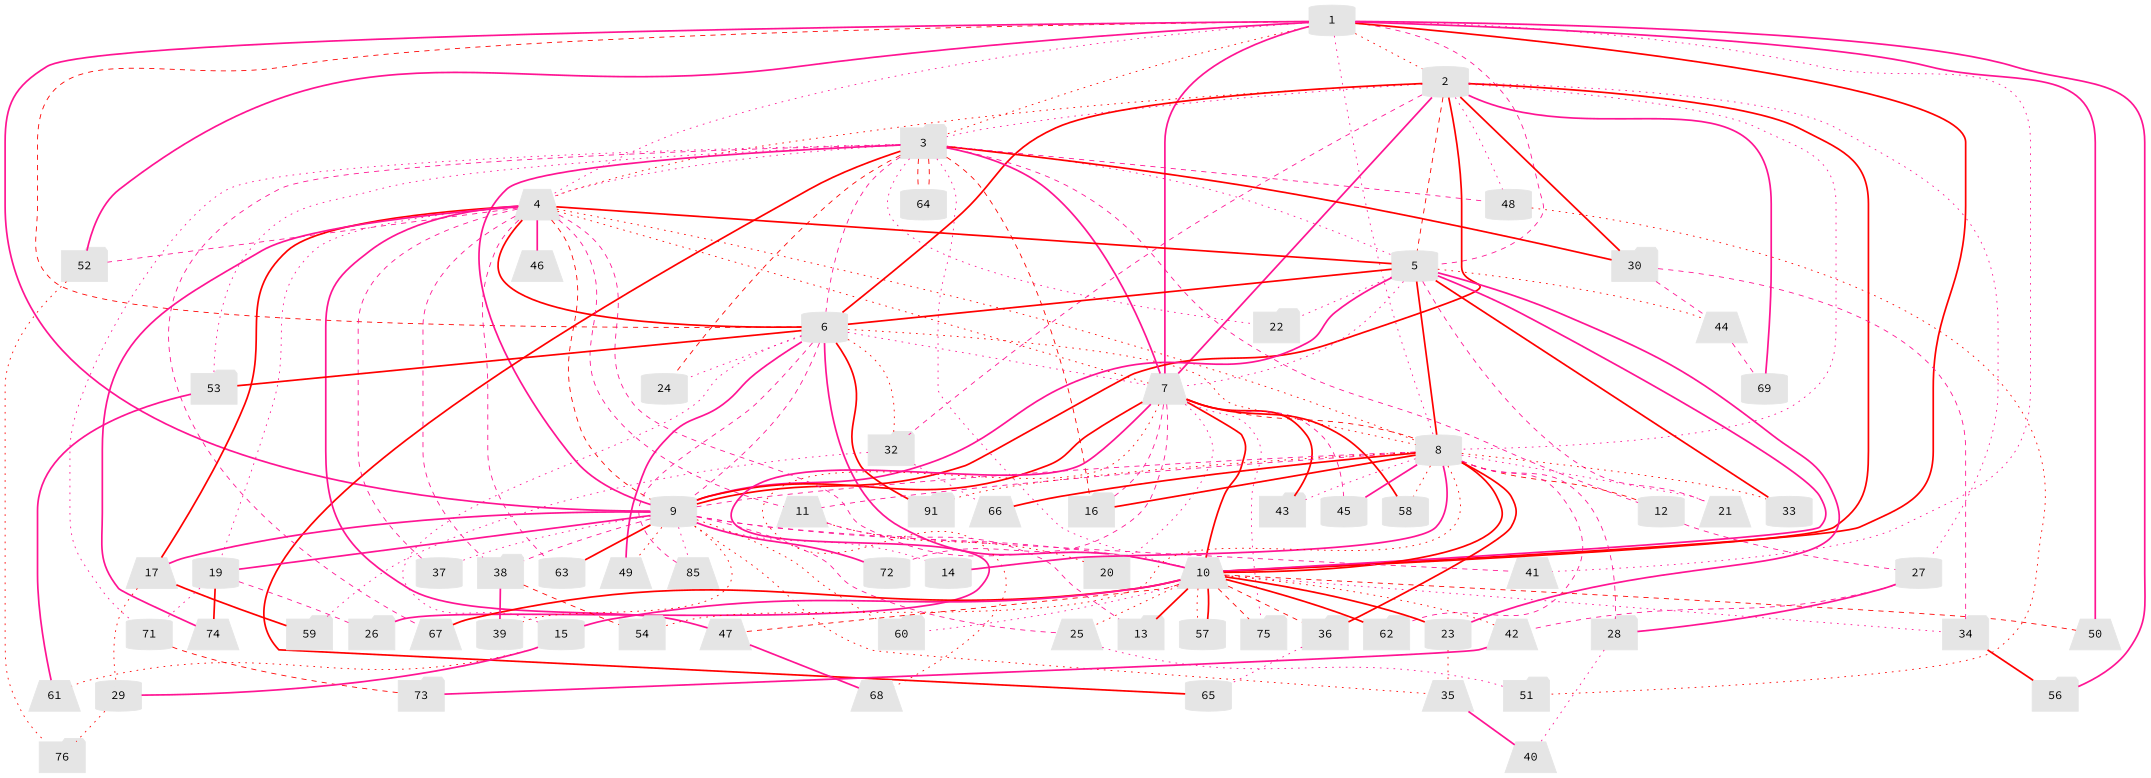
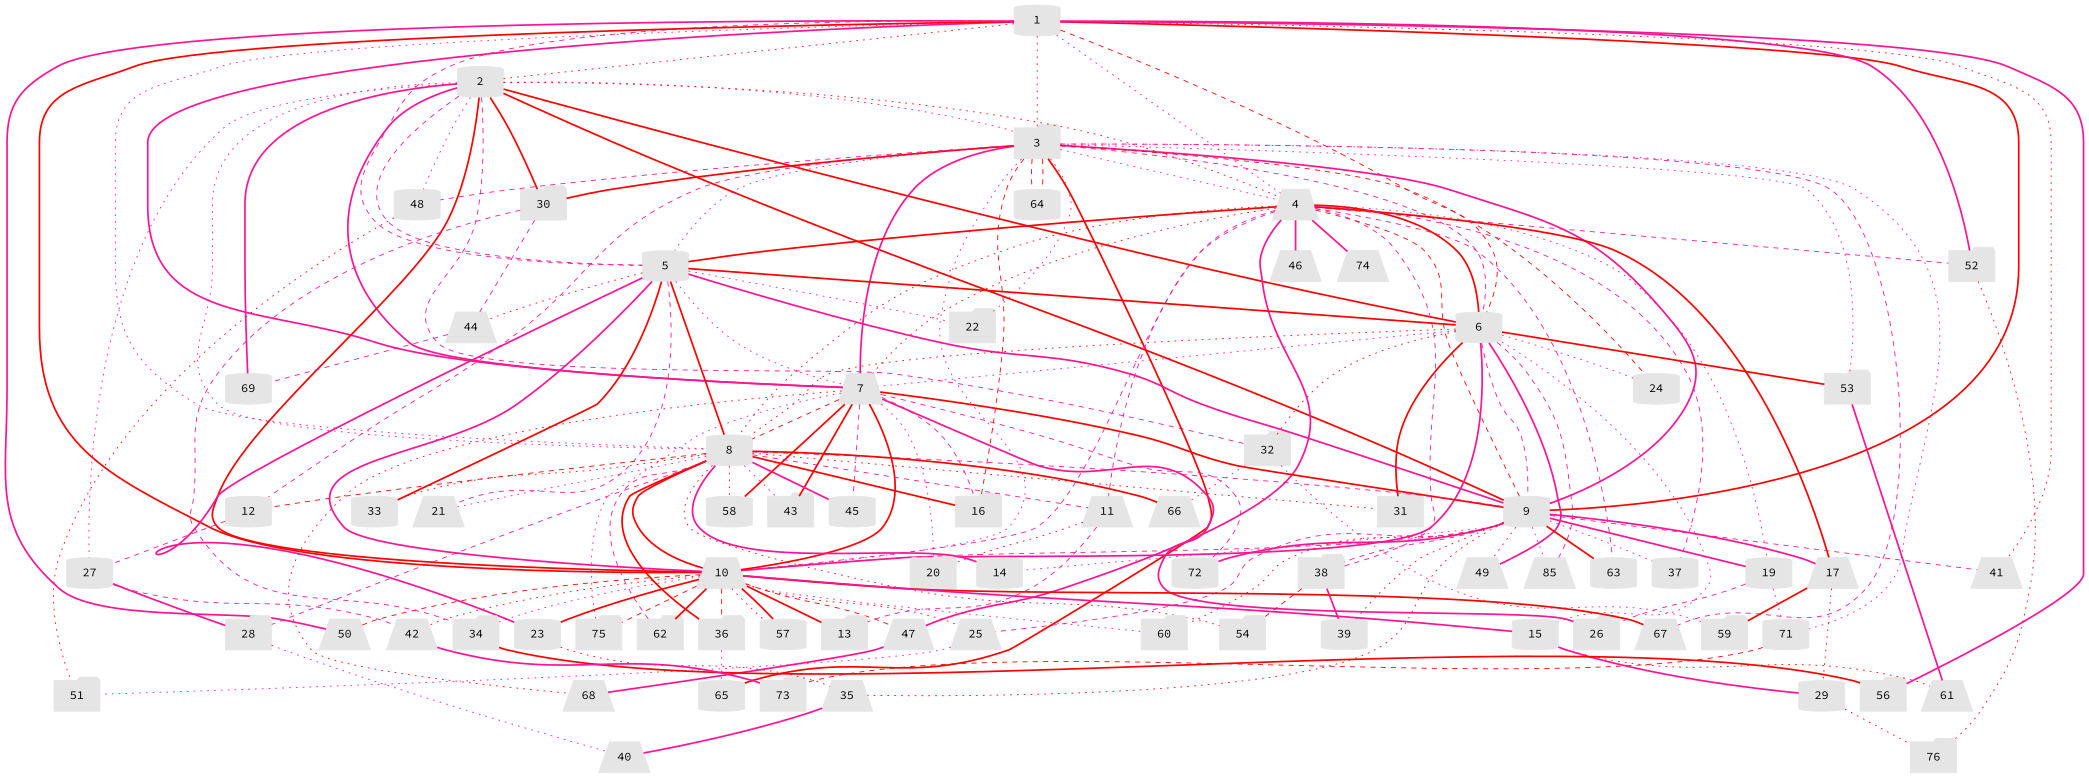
edge "1" -- "9": color deeppink -> red
edge "2" -- "5": color red -> deeppink
edge "1" -- "41": color deeppink -> red
node "91": label "91" -> "31"
edge "19" -- "74": removed
